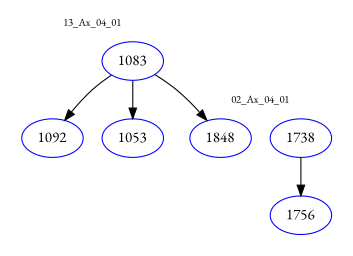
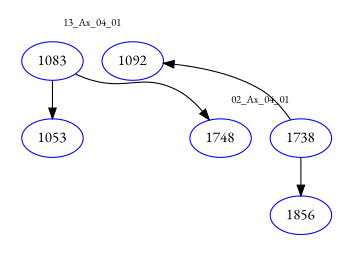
edge "1083" -> "1092": now "1738" -> "1092"
node "1848": label "1848" -> "1748"
node "1756": label "1756" -> "1856"
